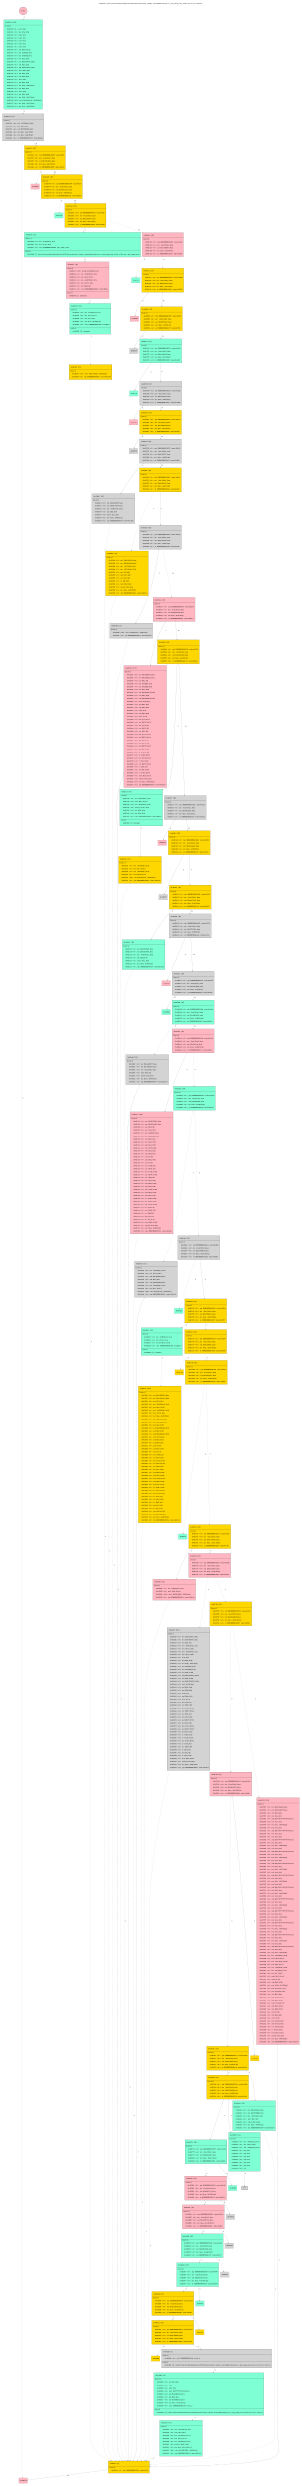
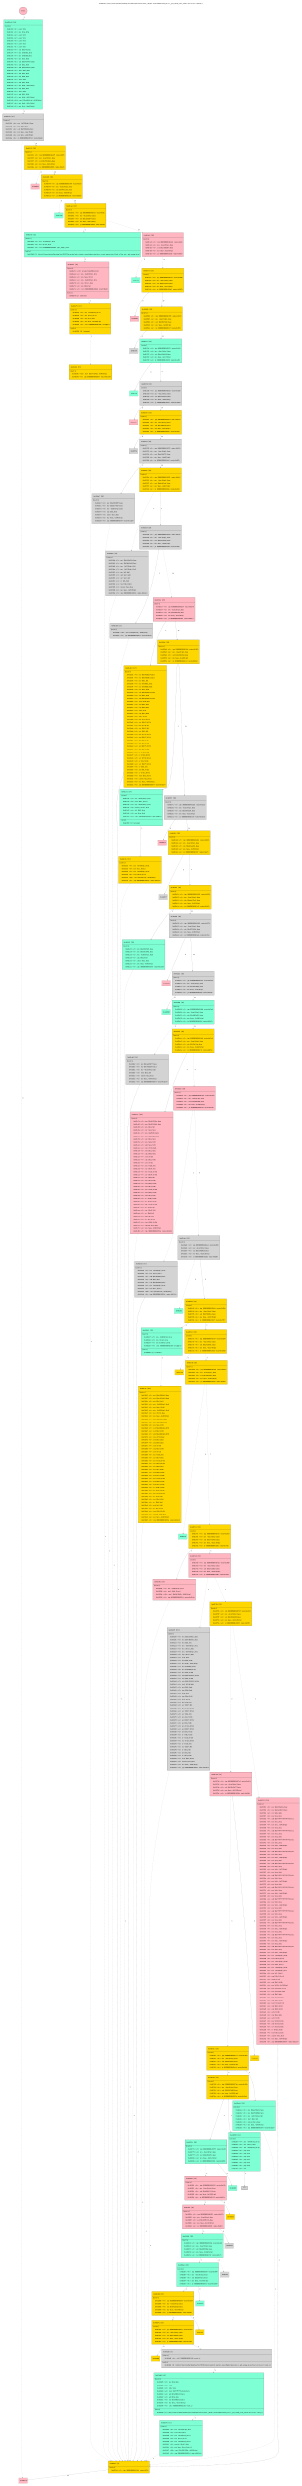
node "0x401e79 [21]": fillcolor aquamarine -> gold
node "0x4018de [53]": fillcolor gold -> lightgrey
node "0x401a8c [147]": fillcolor lightpink -> gold
node "0x4016a4 [28]": fillcolor lightpink -> gold
node "0x4016c0 [28]": fillcolor aquamarine -> lightpink
node "0x401f35": fillcolor lightgrey -> gold
